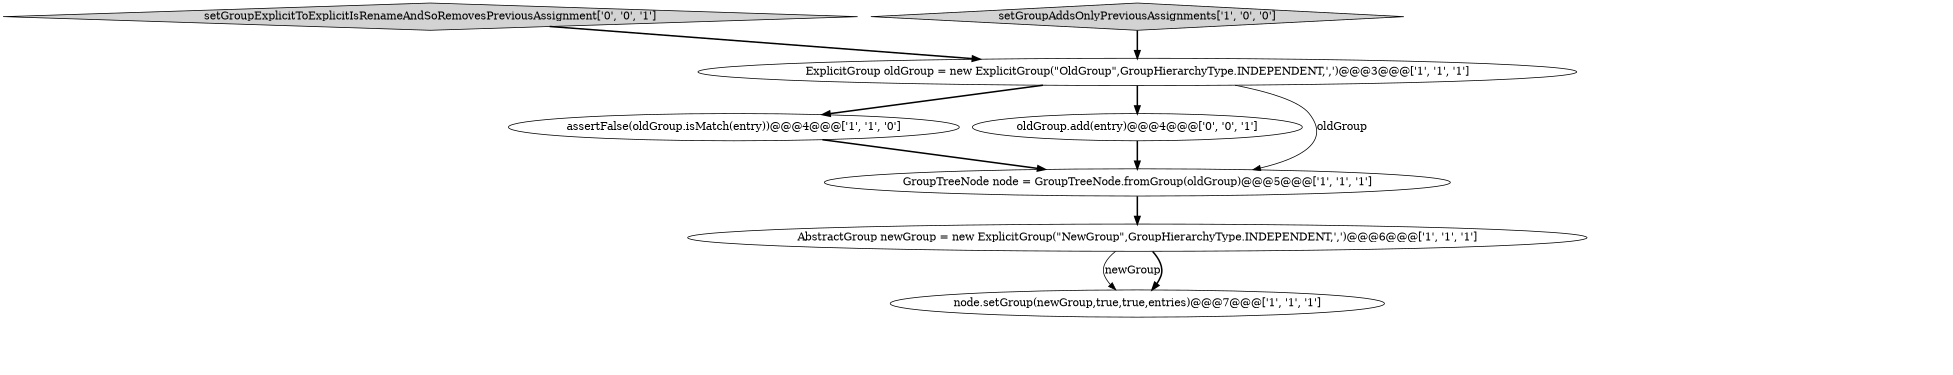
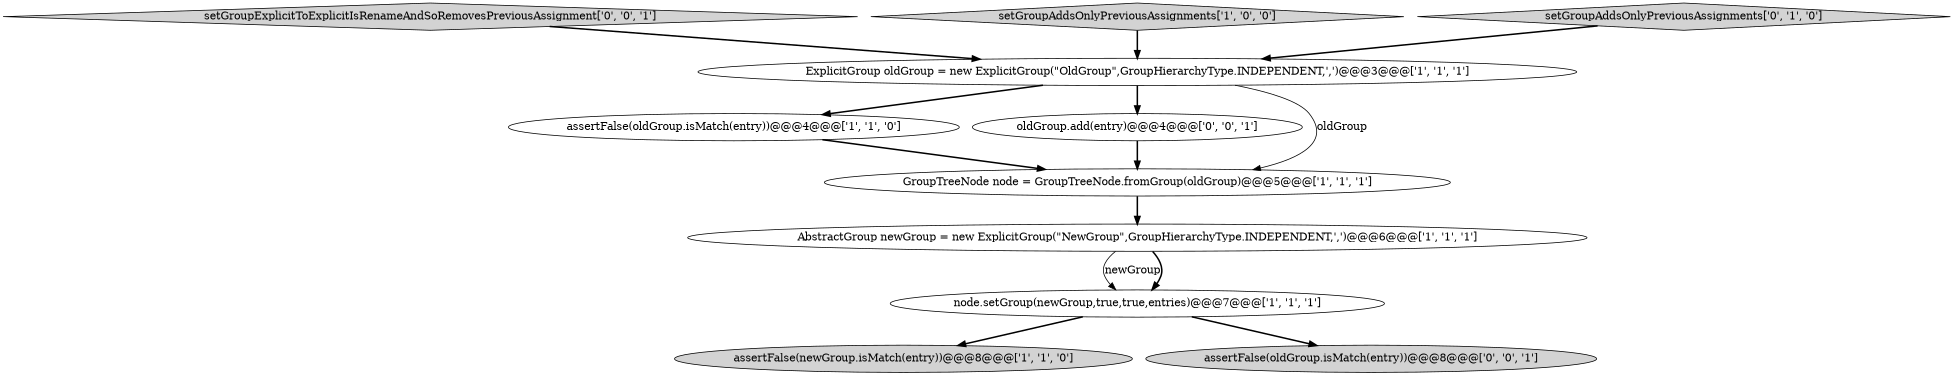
node "setGroupAddsOnlyPreviousAssignments['0', '1', '0']": added
node "assertFalse(newGroup.isMatch(entry))@@@8@@@['1', '1', '0']": added
node "assertFalse(oldGroup.isMatch(entry))@@@8@@@['0', '0', '1']": added
